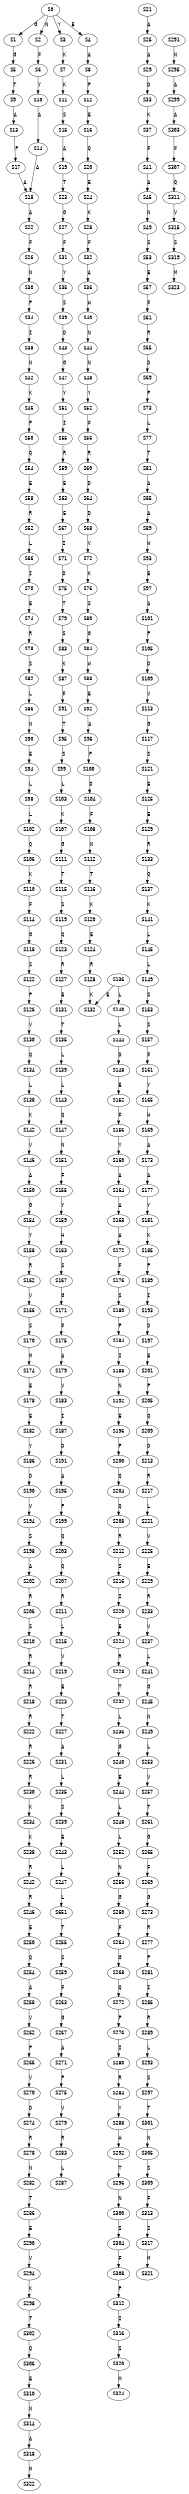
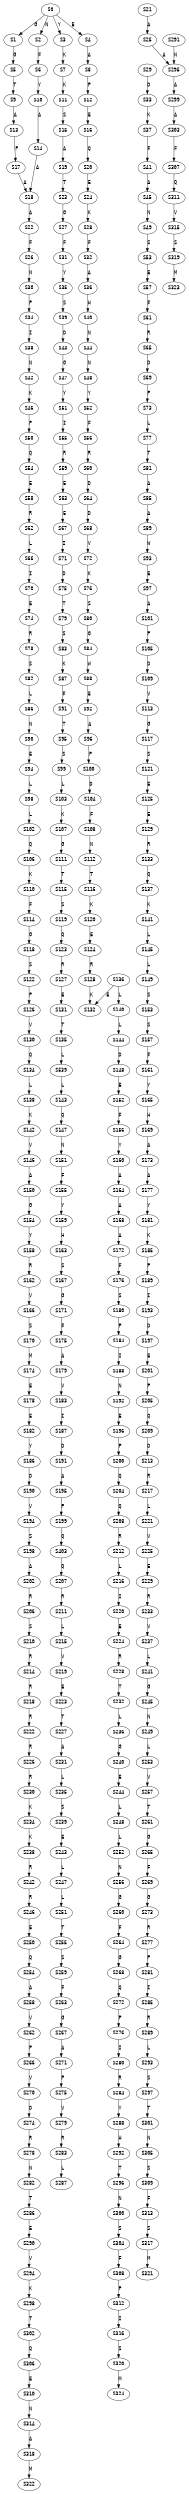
edge "S25" -> "S29": now "S25" -> "S295"
node "S139": label "S139" -> "S539"
node "S203": label "S203" -> "S403"
edge "S212" -> "S216": label "S" -> "L"
node "S651": label "S651" -> "S251"
